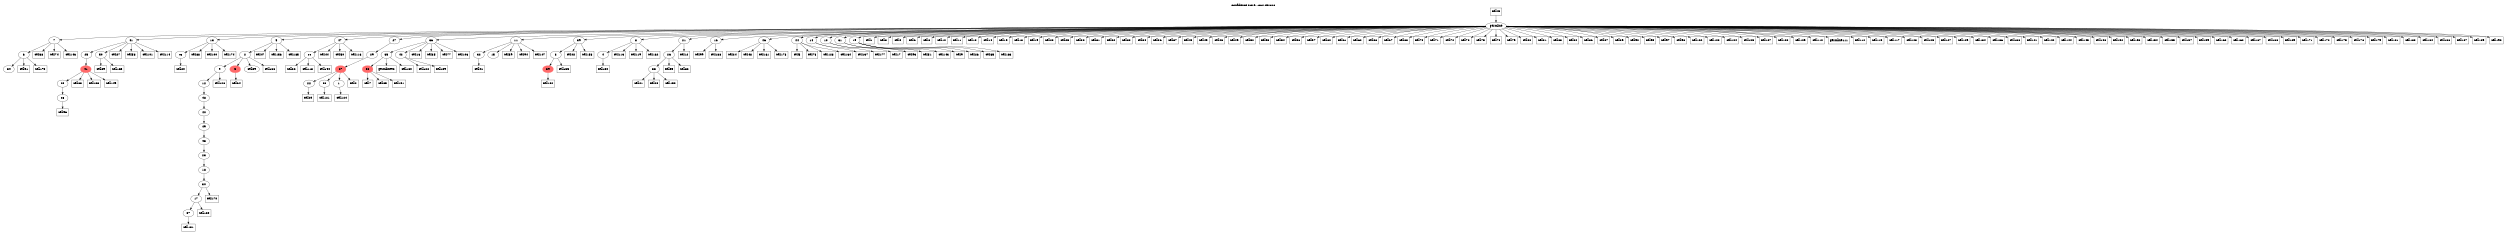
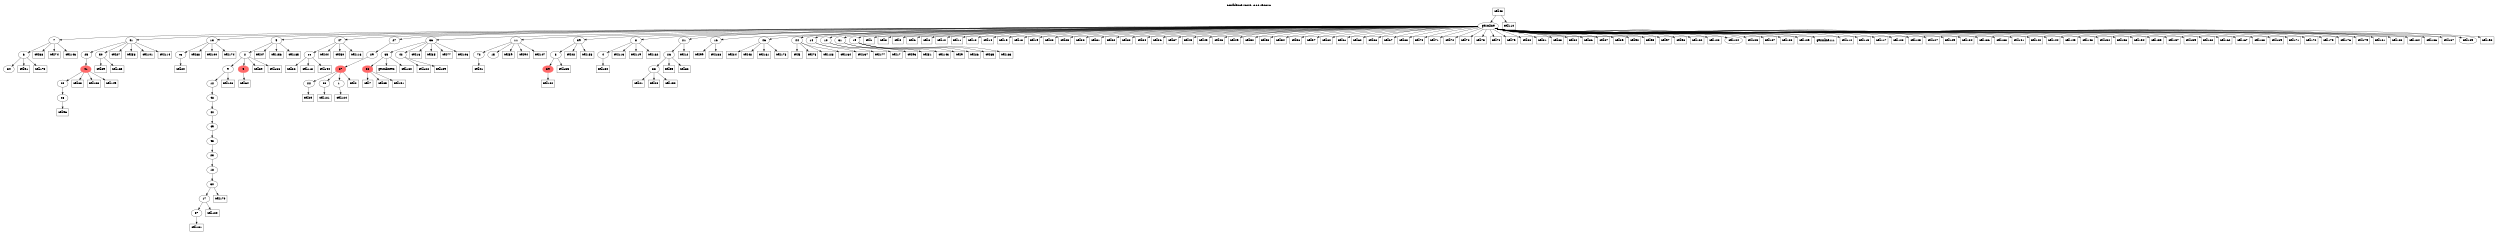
edge "germline" -> "cell110": now "cell43" -> "cell110"
node "cell104": shape box -> ellipse
node "cell189": shape box -> ellipse
node "32": label "32" -> "72"
node "cell39": shape ellipse -> box
